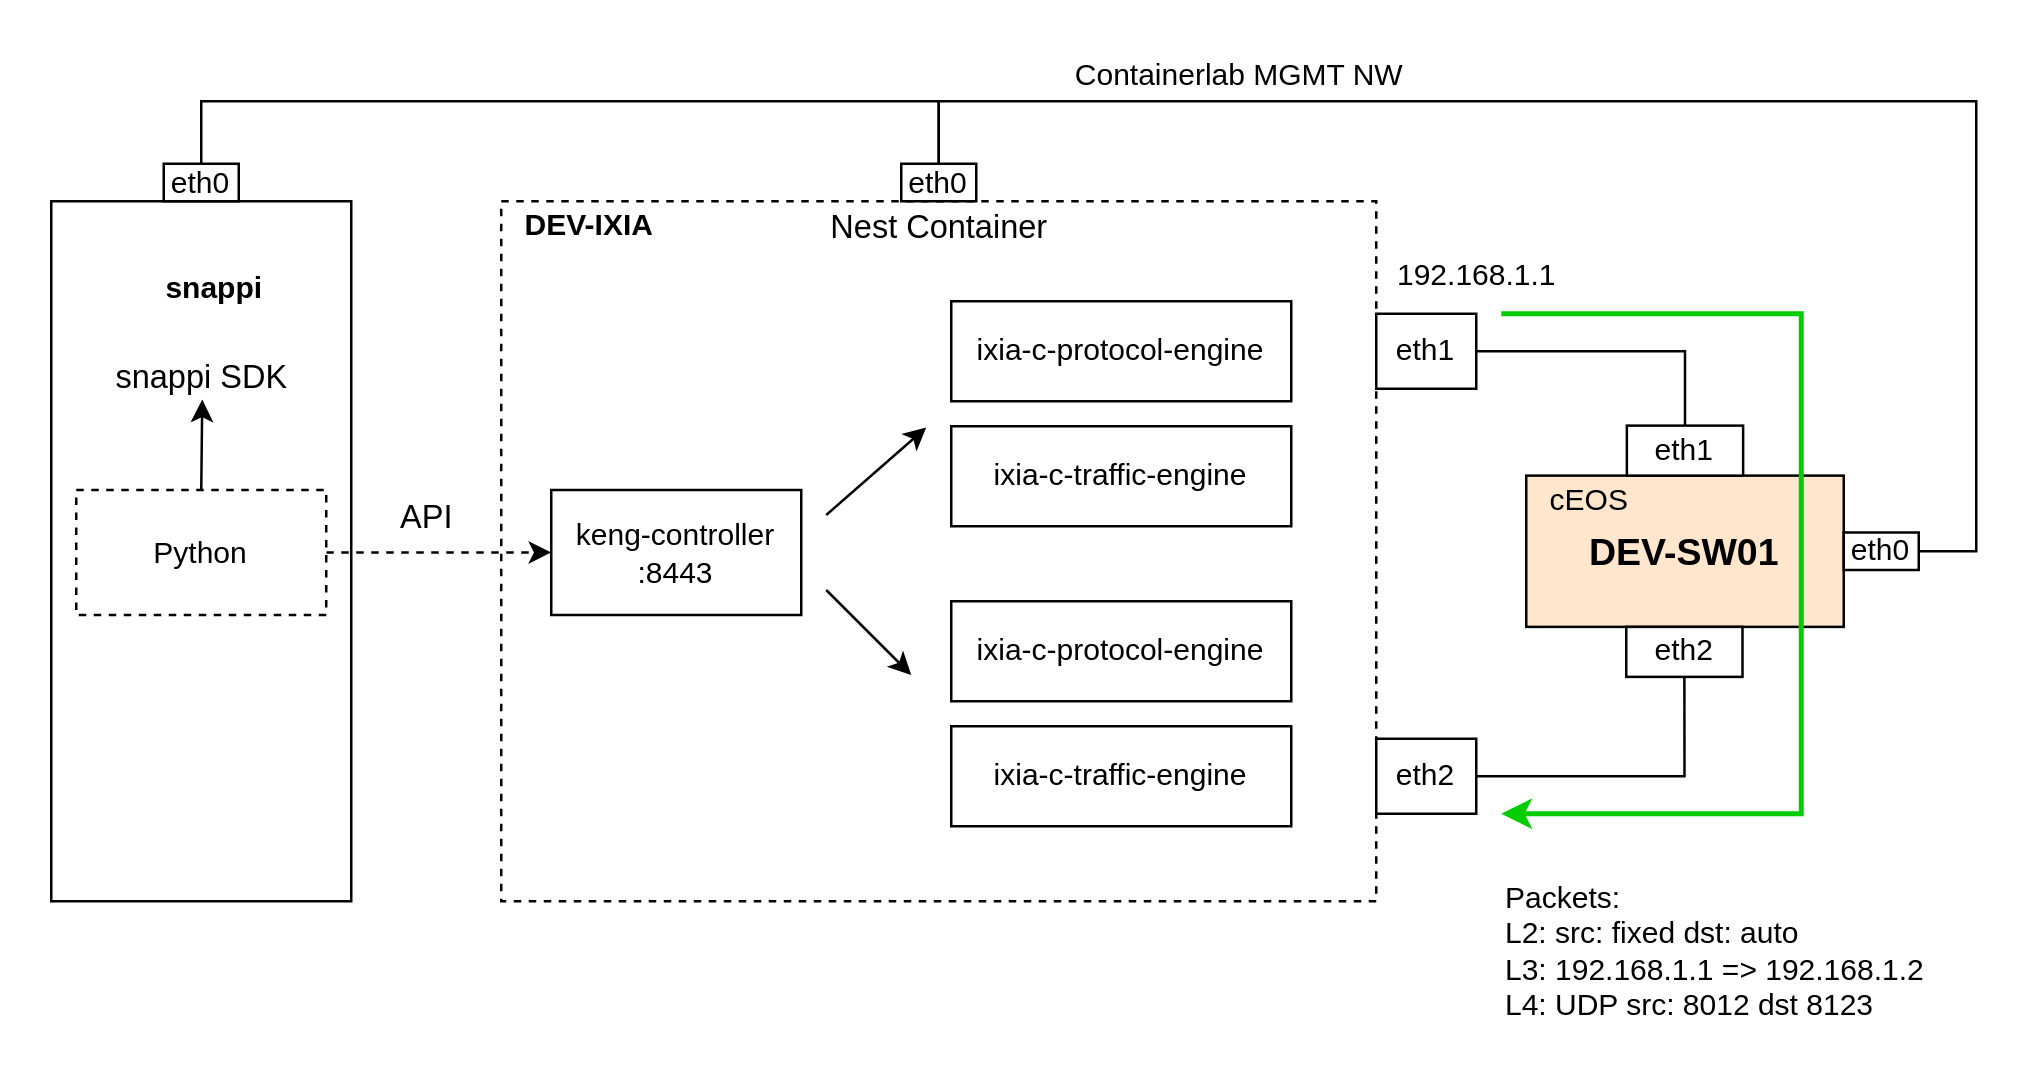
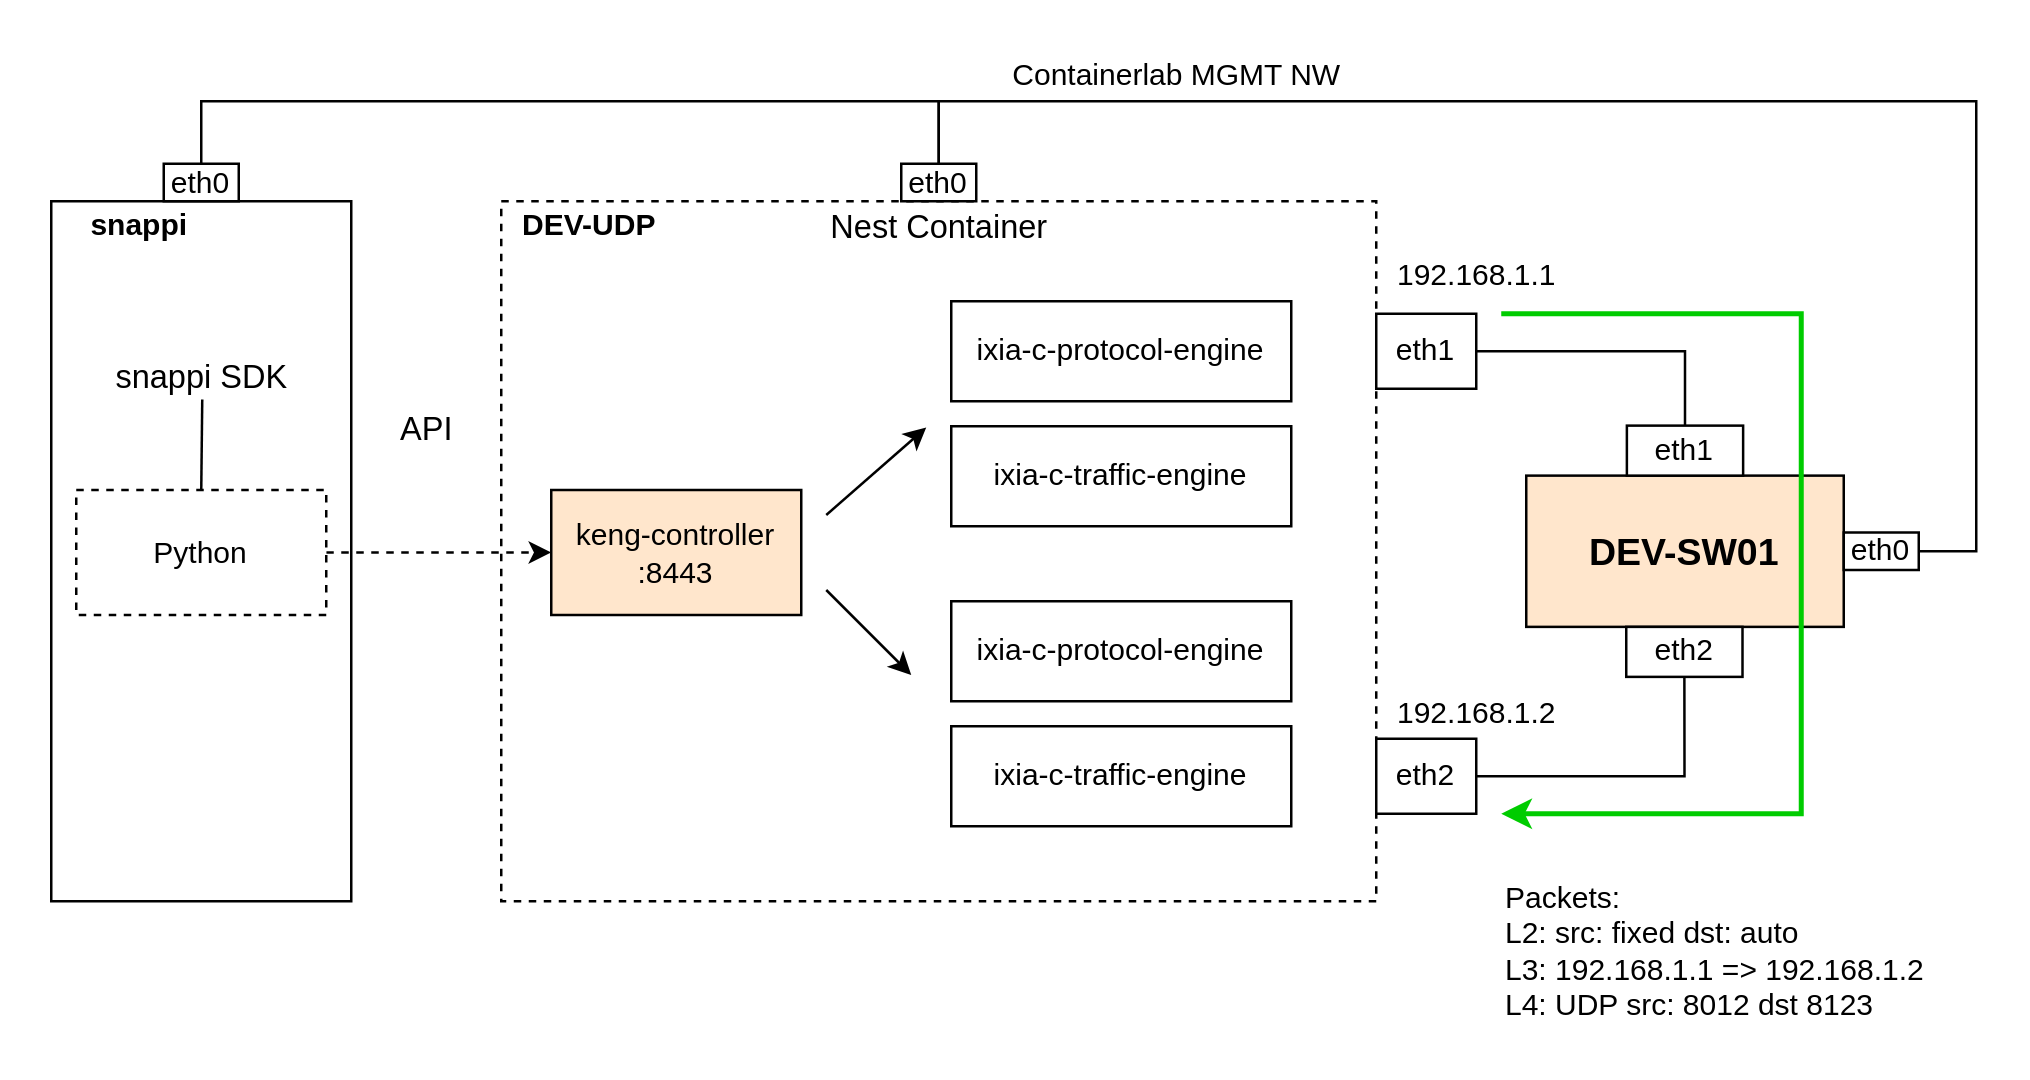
node "Containerlab MGMT NW": moved (1239, 76) -> (1176, 76)
node "DEV-IXIA": label "DEV-IXIA" -> "DEV-UDP"
node "snappi": moved (214, 289) -> (139, 226)
edge "Python" -> "snappi SDK": arrowhead classic -> none
node "cEOS": removed
node "API": moved (426, 515) -> (426, 428)
node "keng-controller :8443": fillcolor #ffffff -> #ffe6cc
node "192.168.1.2": added
